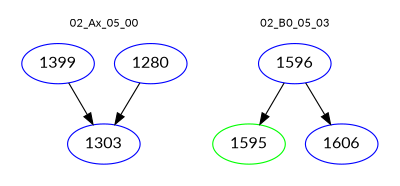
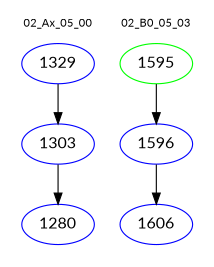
node "1399": label "1399" -> "1329"
edge "1280" -> "1303": reversed
edge "1596" -> "1595": reversed
